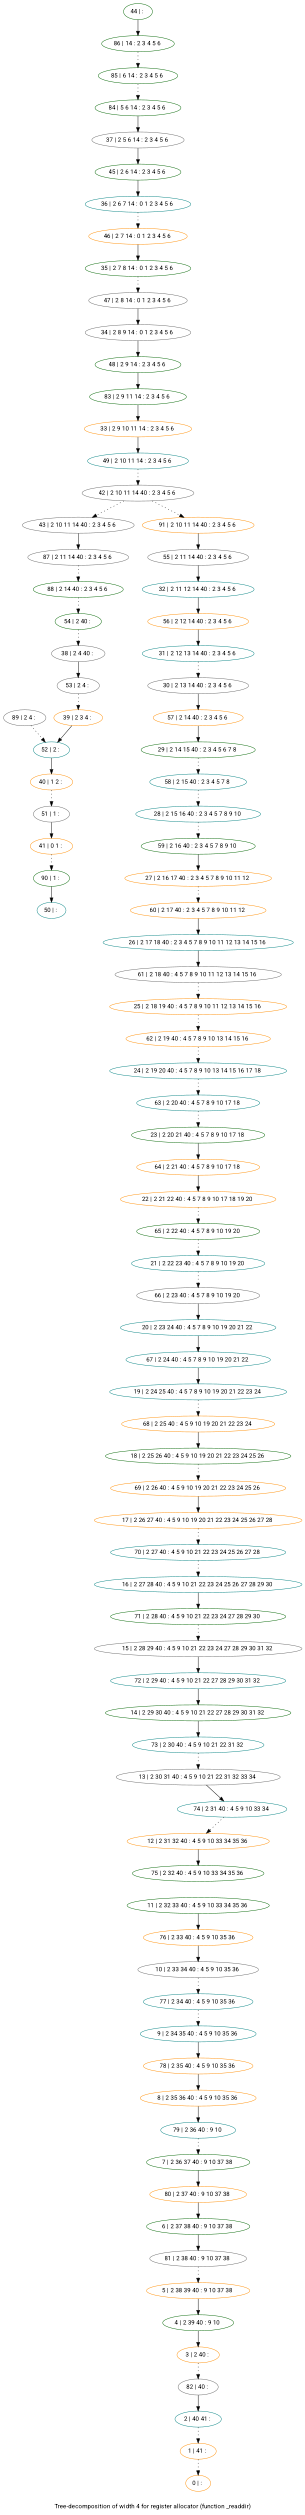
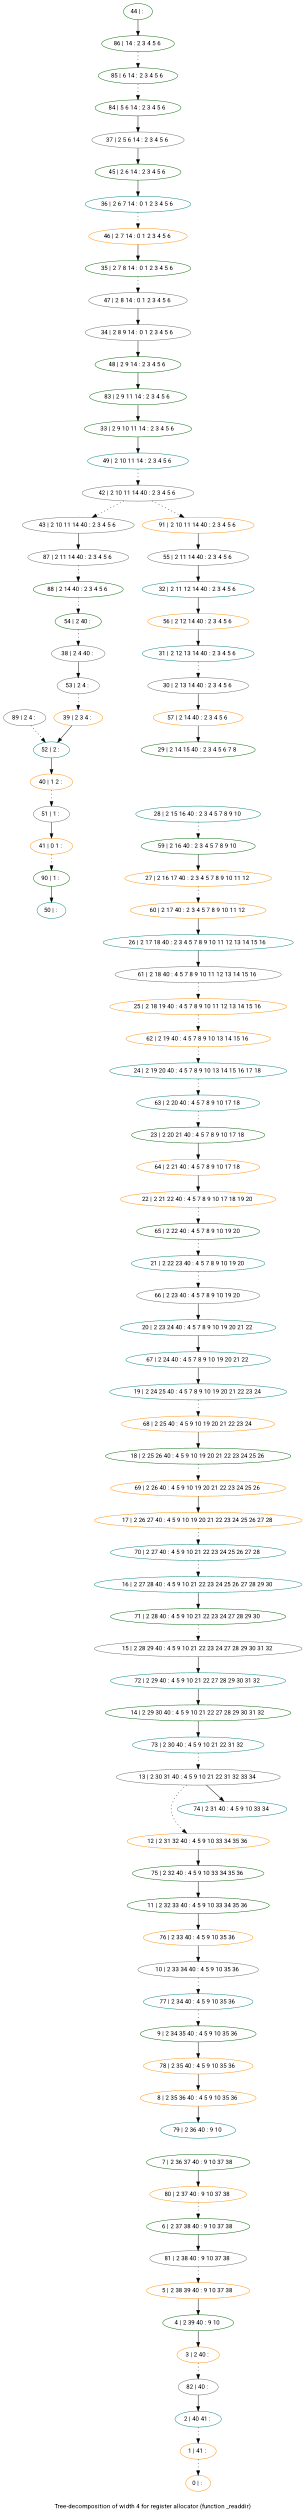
node "33 | 2 9 10 11 14 : 2 3 4 5 6": color darkorange -> darkgreen
node "58 | 2 15 40 : 2 3 4 5 7 8": removed
edge "74 | 2 31 40 : 4 5 9 10 33 34" -> "12 | 2 31 32 40 : 4 5 9 10 33 34 35 36": now "13 | 2 30 31 40 : 4 5 9 10 21 22 31 32 33 34" -> "12 | 2 31 32 40 : 4 5 9 10 33 34 35 36"
edge "75 | 2 32 40 : 4 5 9 10 33 34 35 36" -> "11 | 2 32 33 40 : 4 5 9 10 33 34 35 36": added
node "9 | 2 34 35 40 : 4 5 9 10 35 36": color teal -> darkgreen
edge "79 | 2 36 40 : 9 10" -> "7 | 2 36 37 40 : 9 10 37 38": removed
edge "80 | 2 37 40 : 9 10 37 38" -> "6 | 2 37 38 40 : 9 10 37 38": style solid -> dotted
